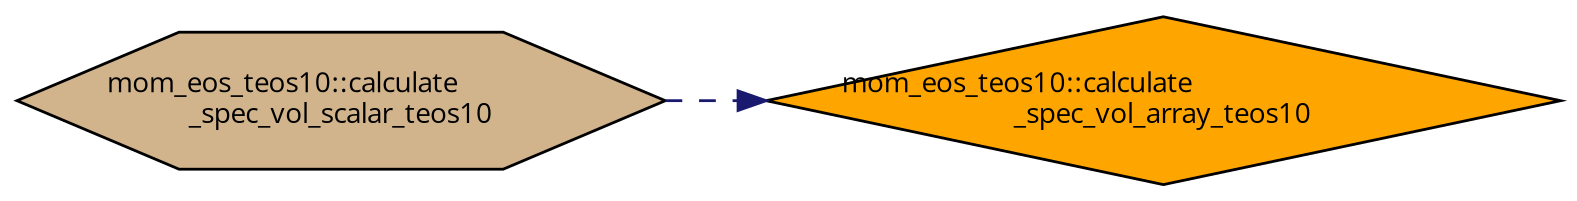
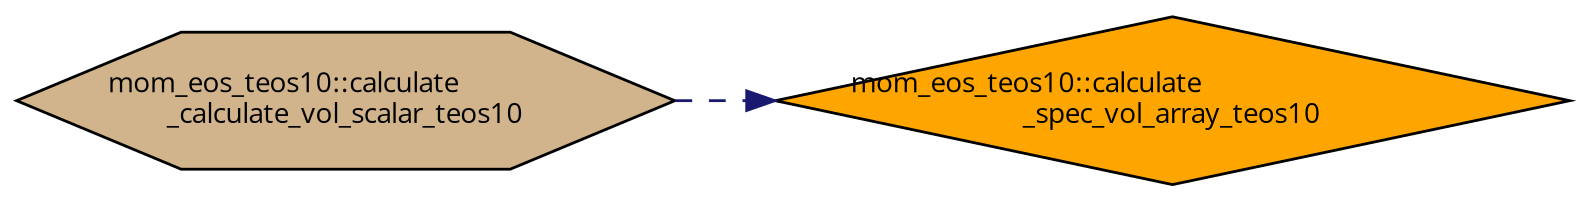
node "mom_eos_teos10::calculate _spec_vol_scalar_teos10": label "mom_eos_teos10::calculate _spec_vol_scalar_teos10" -> "mom_eos_teos10::calculate _calculate_vol_scalar_teos10"
